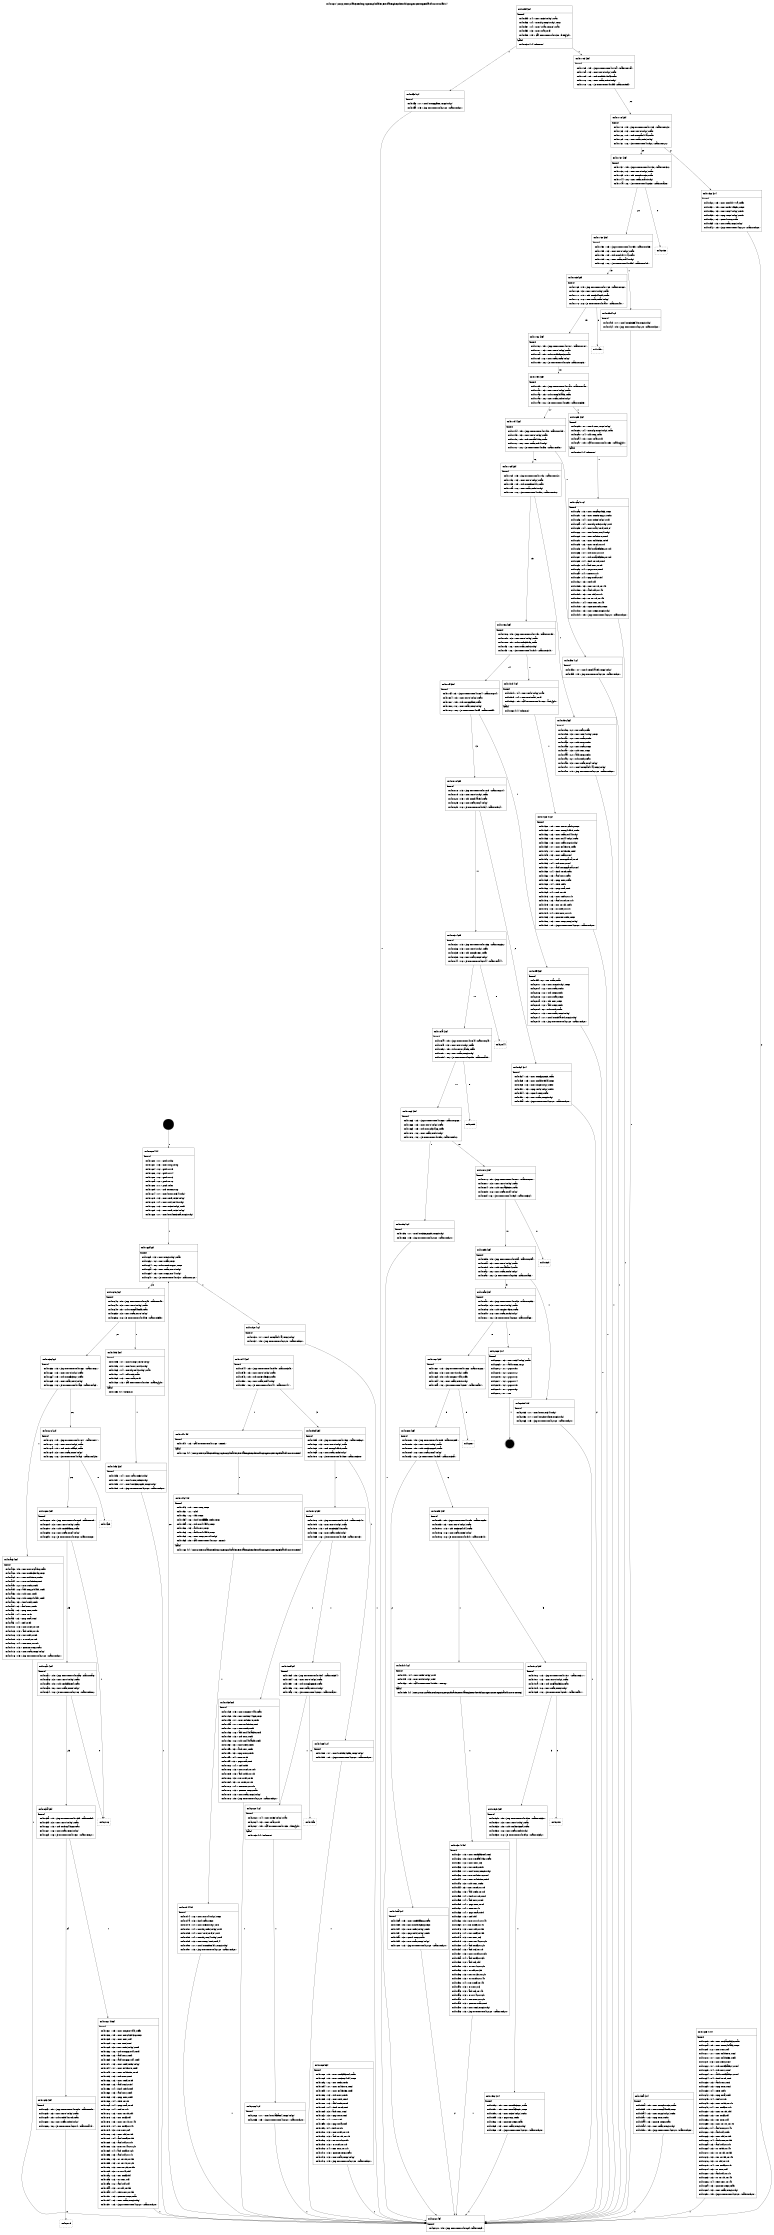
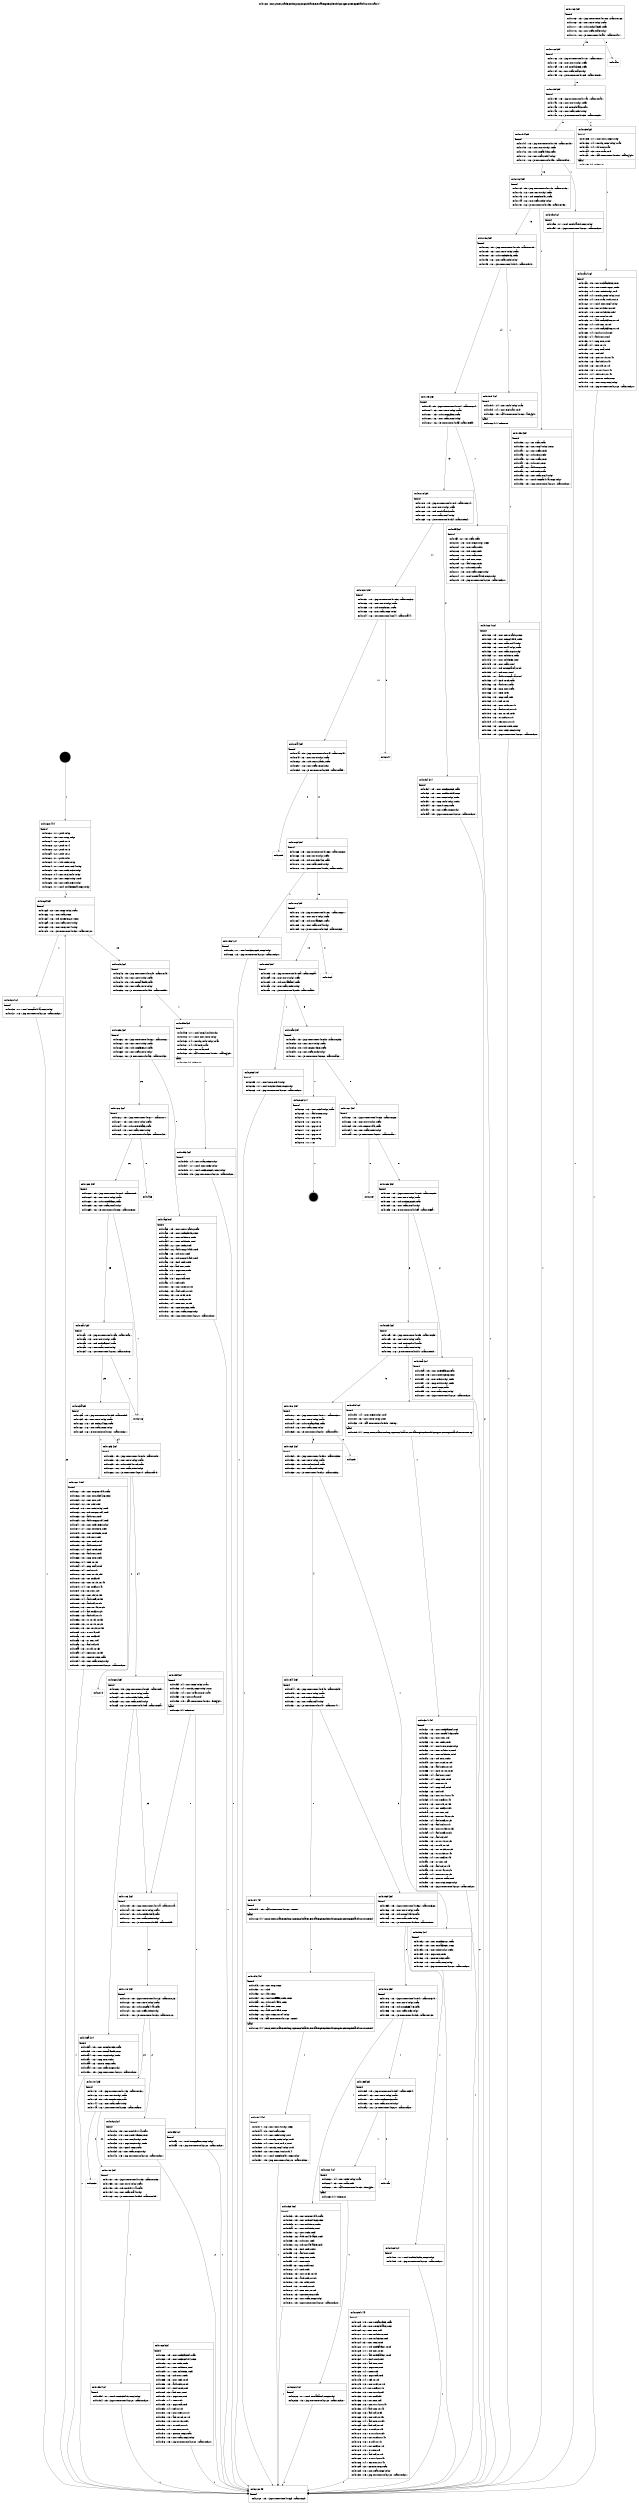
edge "0x401750 [25]" -> "0x401769 [25]": removed, label "19"
edge "0x40192b [25]" -> "0x401944 [25]": added, label "4"
node "0x4016ec [25]": added
